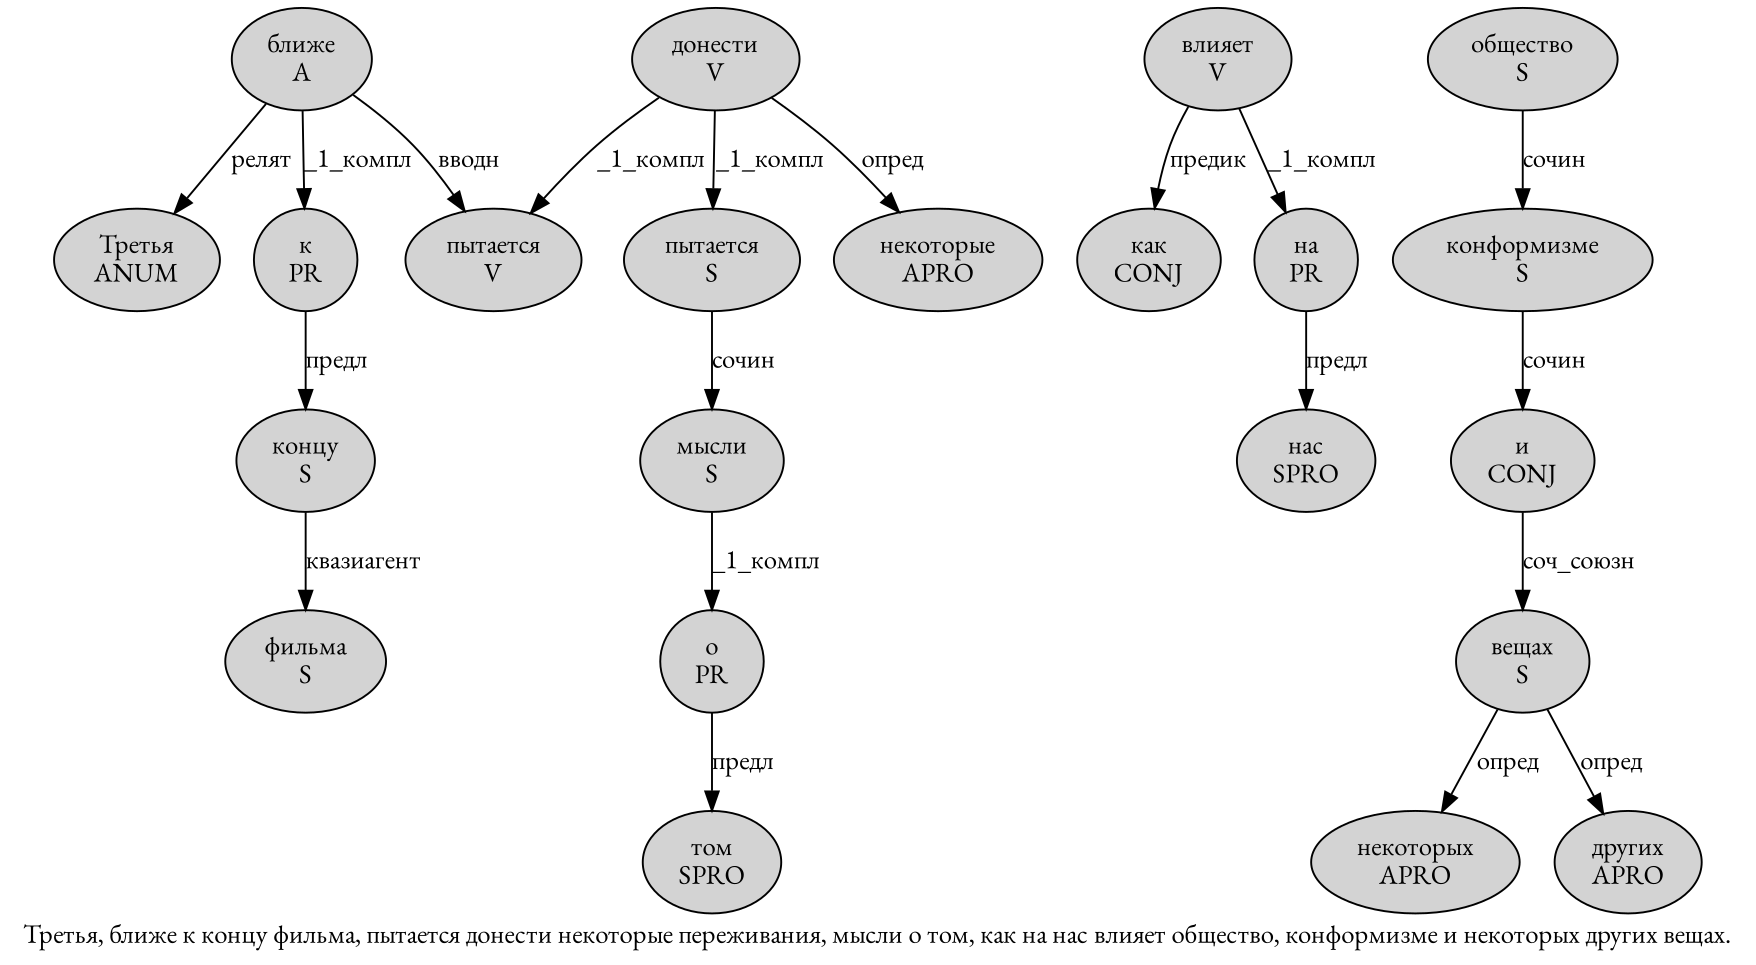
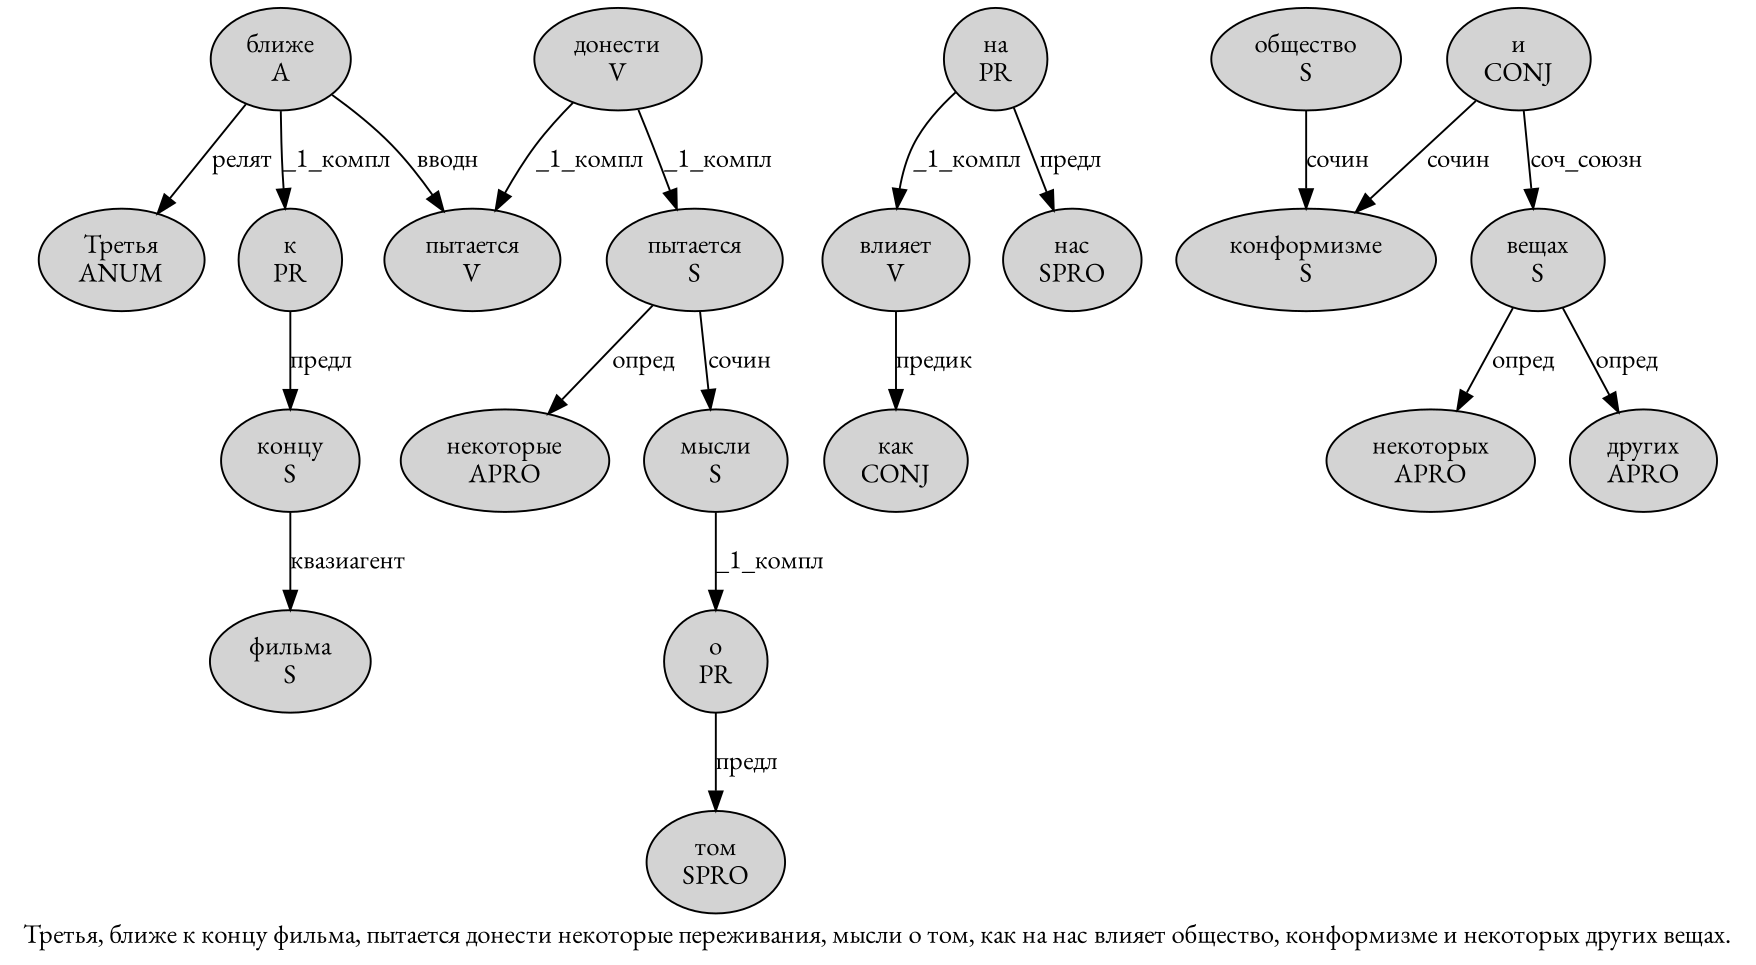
edge "донести V" -> "некоторые APRO": now "пытается S" -> "некоторые APRO"
edge "влияет V" -> "на PR": reversed
edge "конформизме S" -> "и CONJ": reversed
